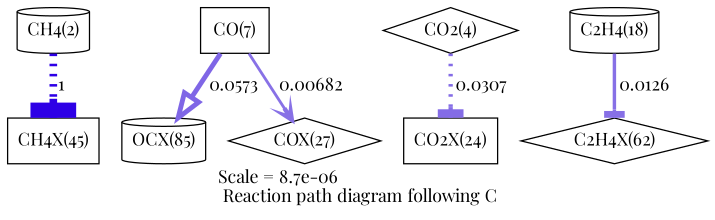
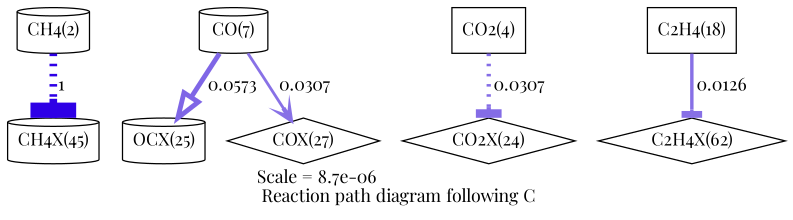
node "CO(7)": shape box -> cylinder
node "CO2(4)": shape diamond -> box
node "C2H4(18)": shape cylinder -> box
edge "CO(7)" -> "COX(27)": label " 0.00682" -> " 0.0307"
node "CH4X(45)": shape box -> cylinder
node "OCX(85)": label "OCX(85)" -> "OCX(25)"
node "CO2X(24)": shape box -> diamond
